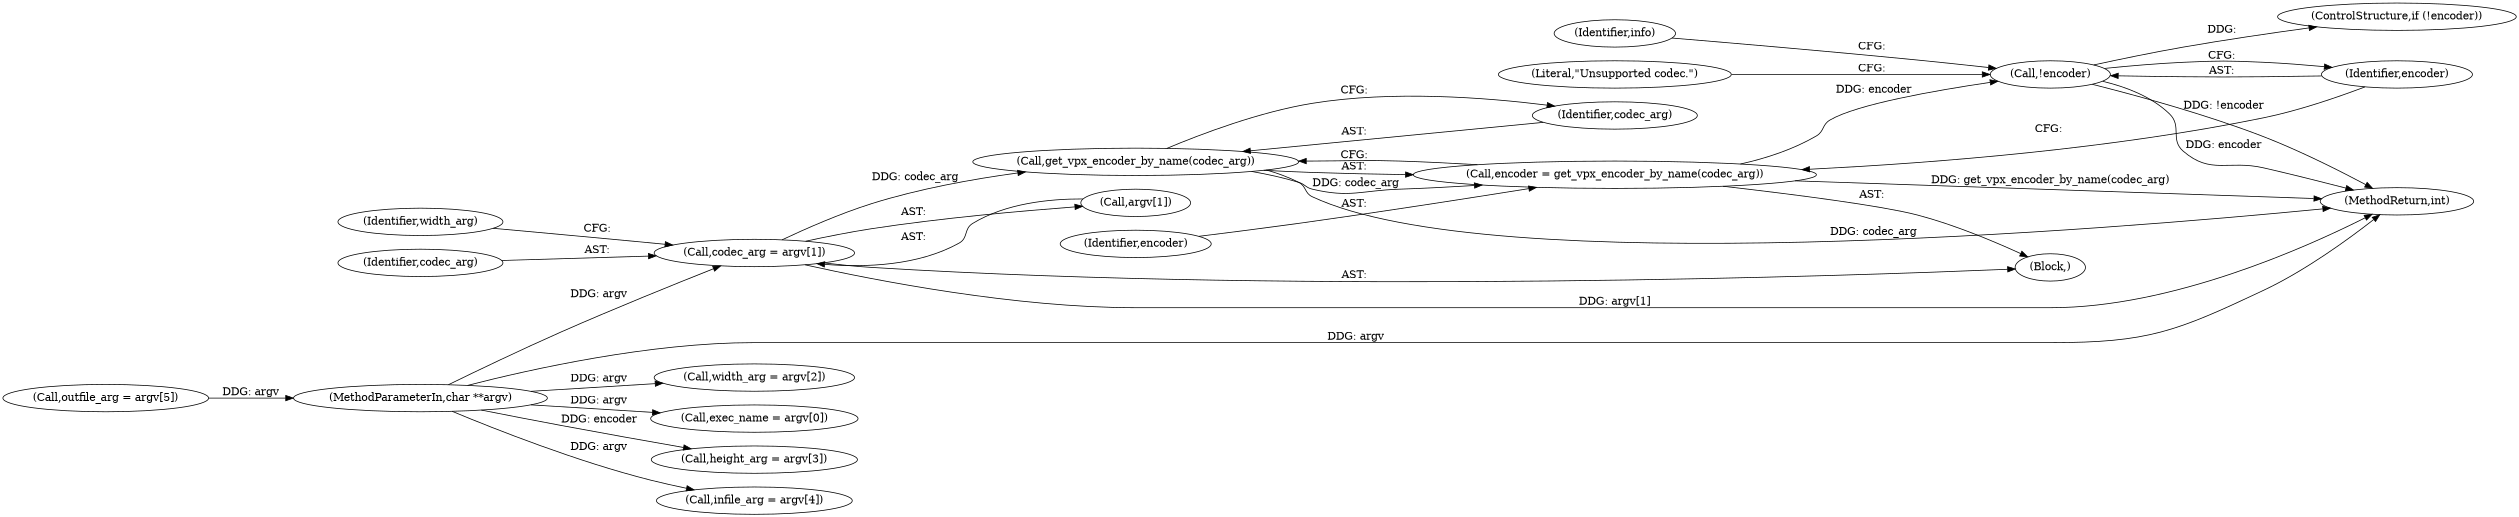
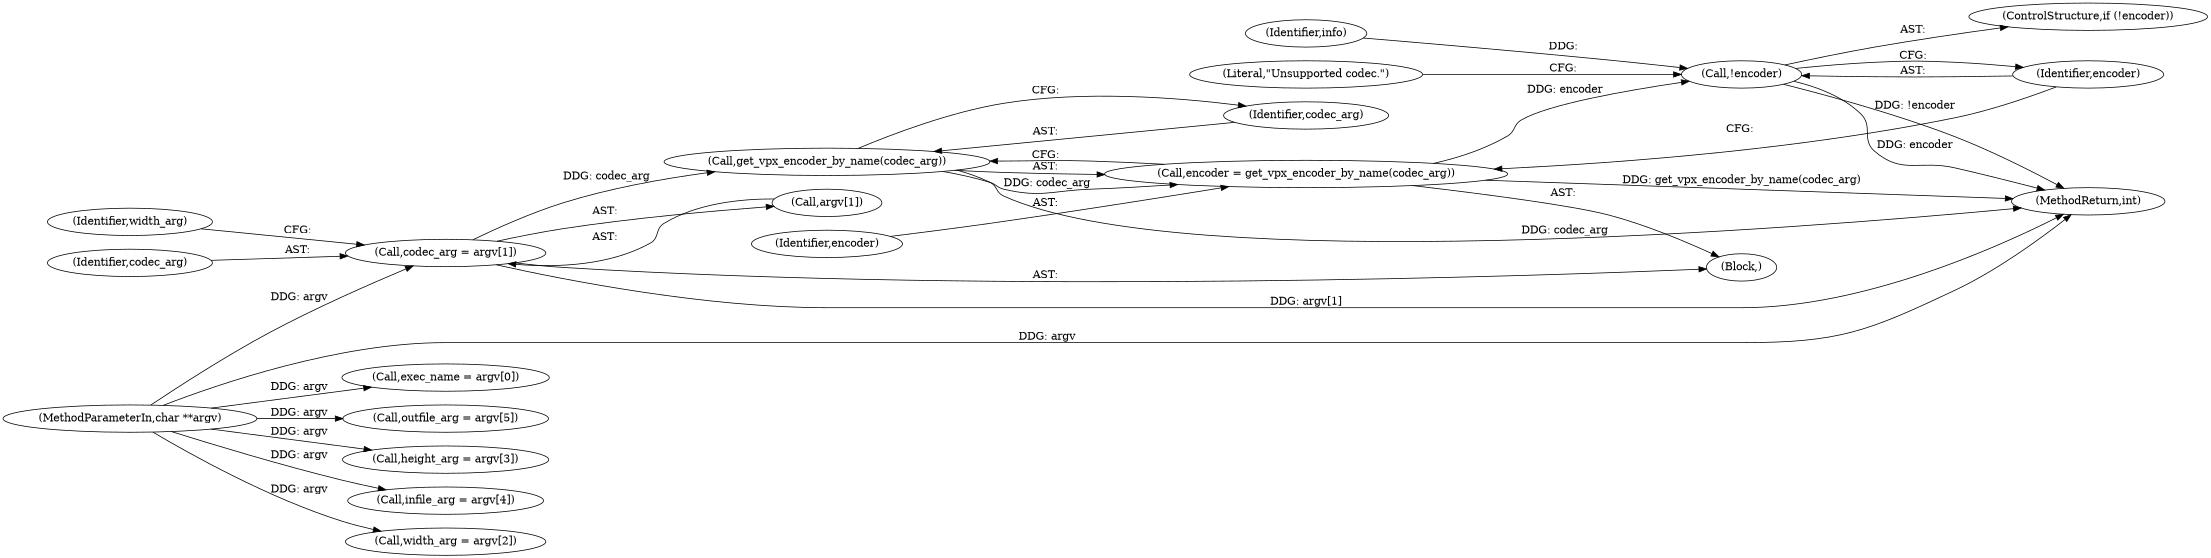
edge "(Call,!encoder)" -> "(ControlStructure,if (!encoder))": label "DDG: " -> "AST: "
edge "(Identifier,info)" -> "(Call,!encoder)": label "CFG: " -> "DDG: "
edge "(Call,outfile_arg = argv[5])" -> "(MethodParameterIn,char **argv)": reversed
edge "(MethodParameterIn,char **argv)" -> "(Call,height_arg = argv[3])": label "DDG: encoder" -> "DDG: argv"
